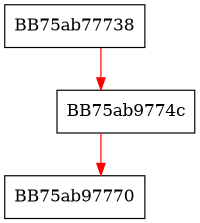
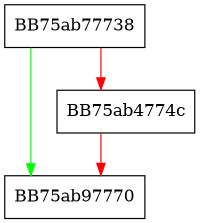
edge "BB75ab77738" -> "BB75ab97770": added
node "BB75ab9774c": label "BB75ab9774c" -> "BB75ab4774c"
